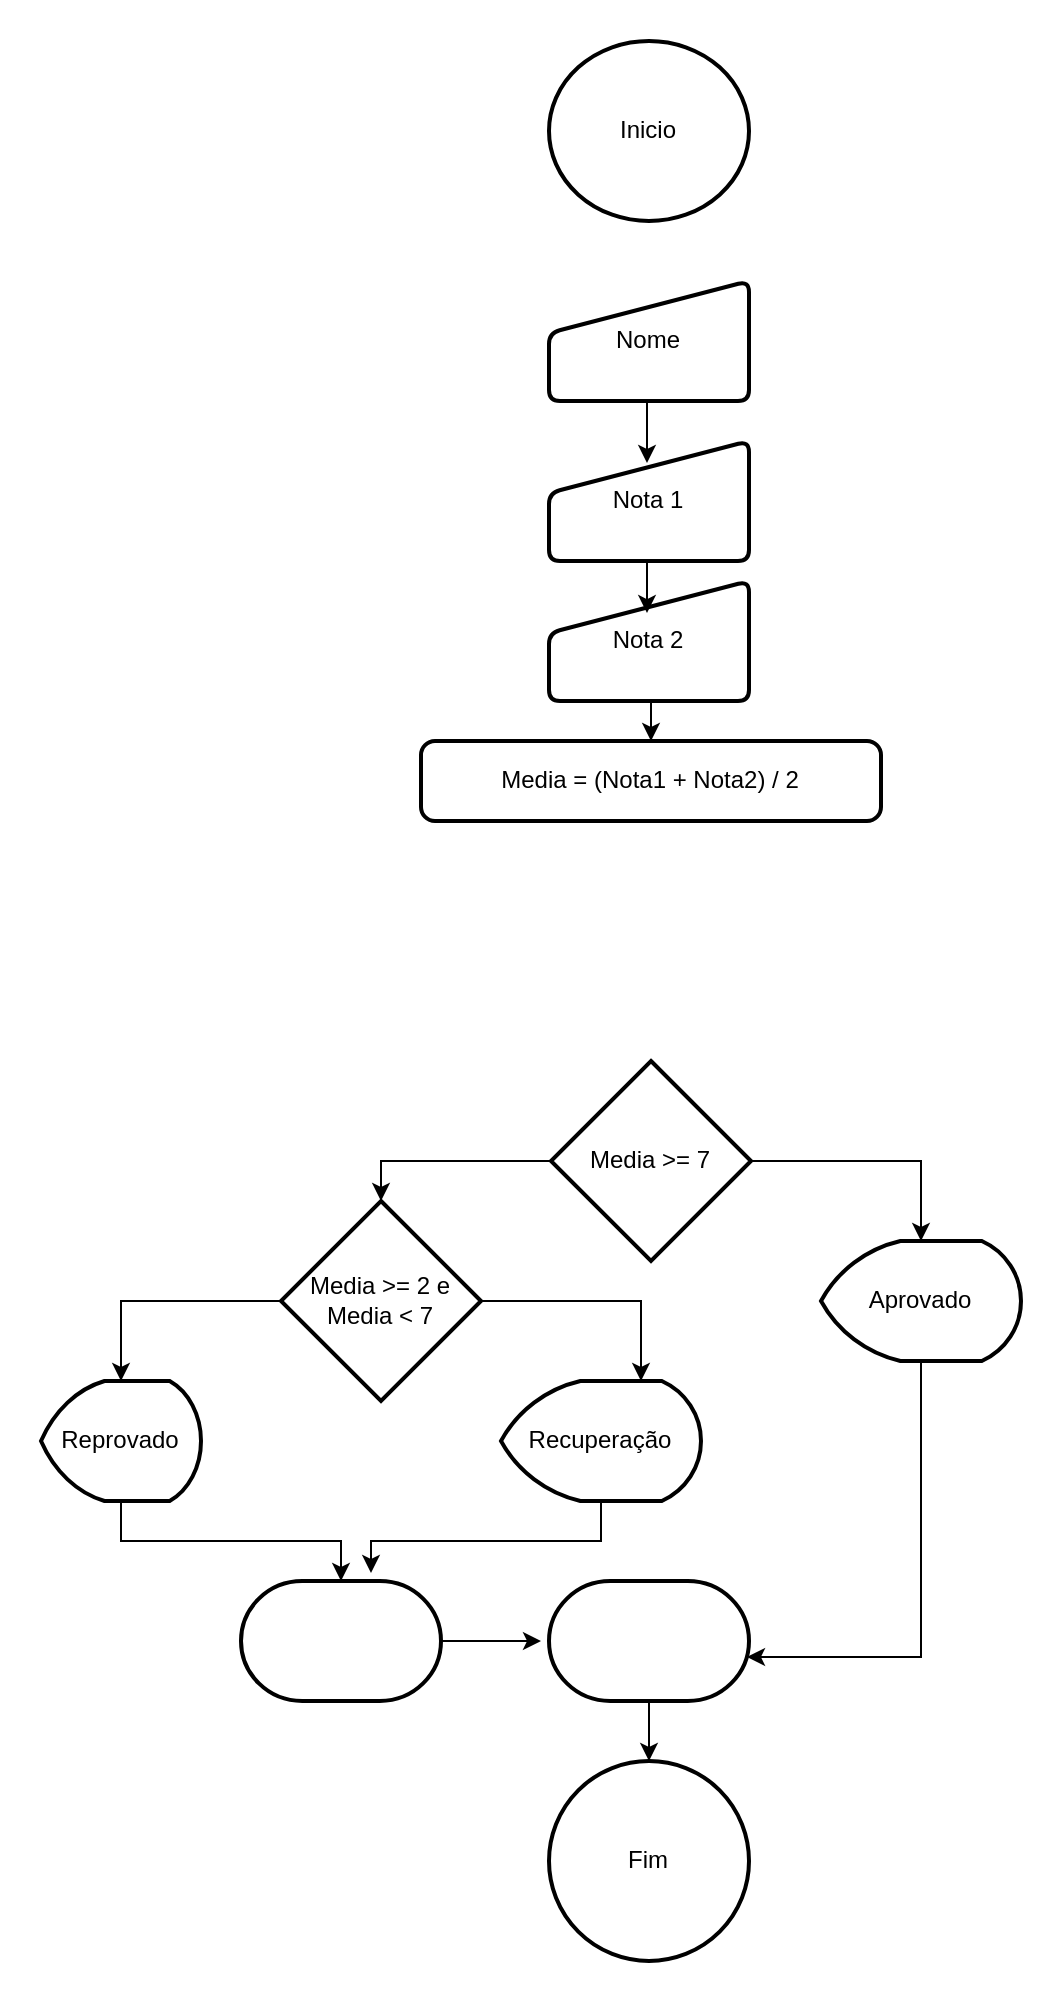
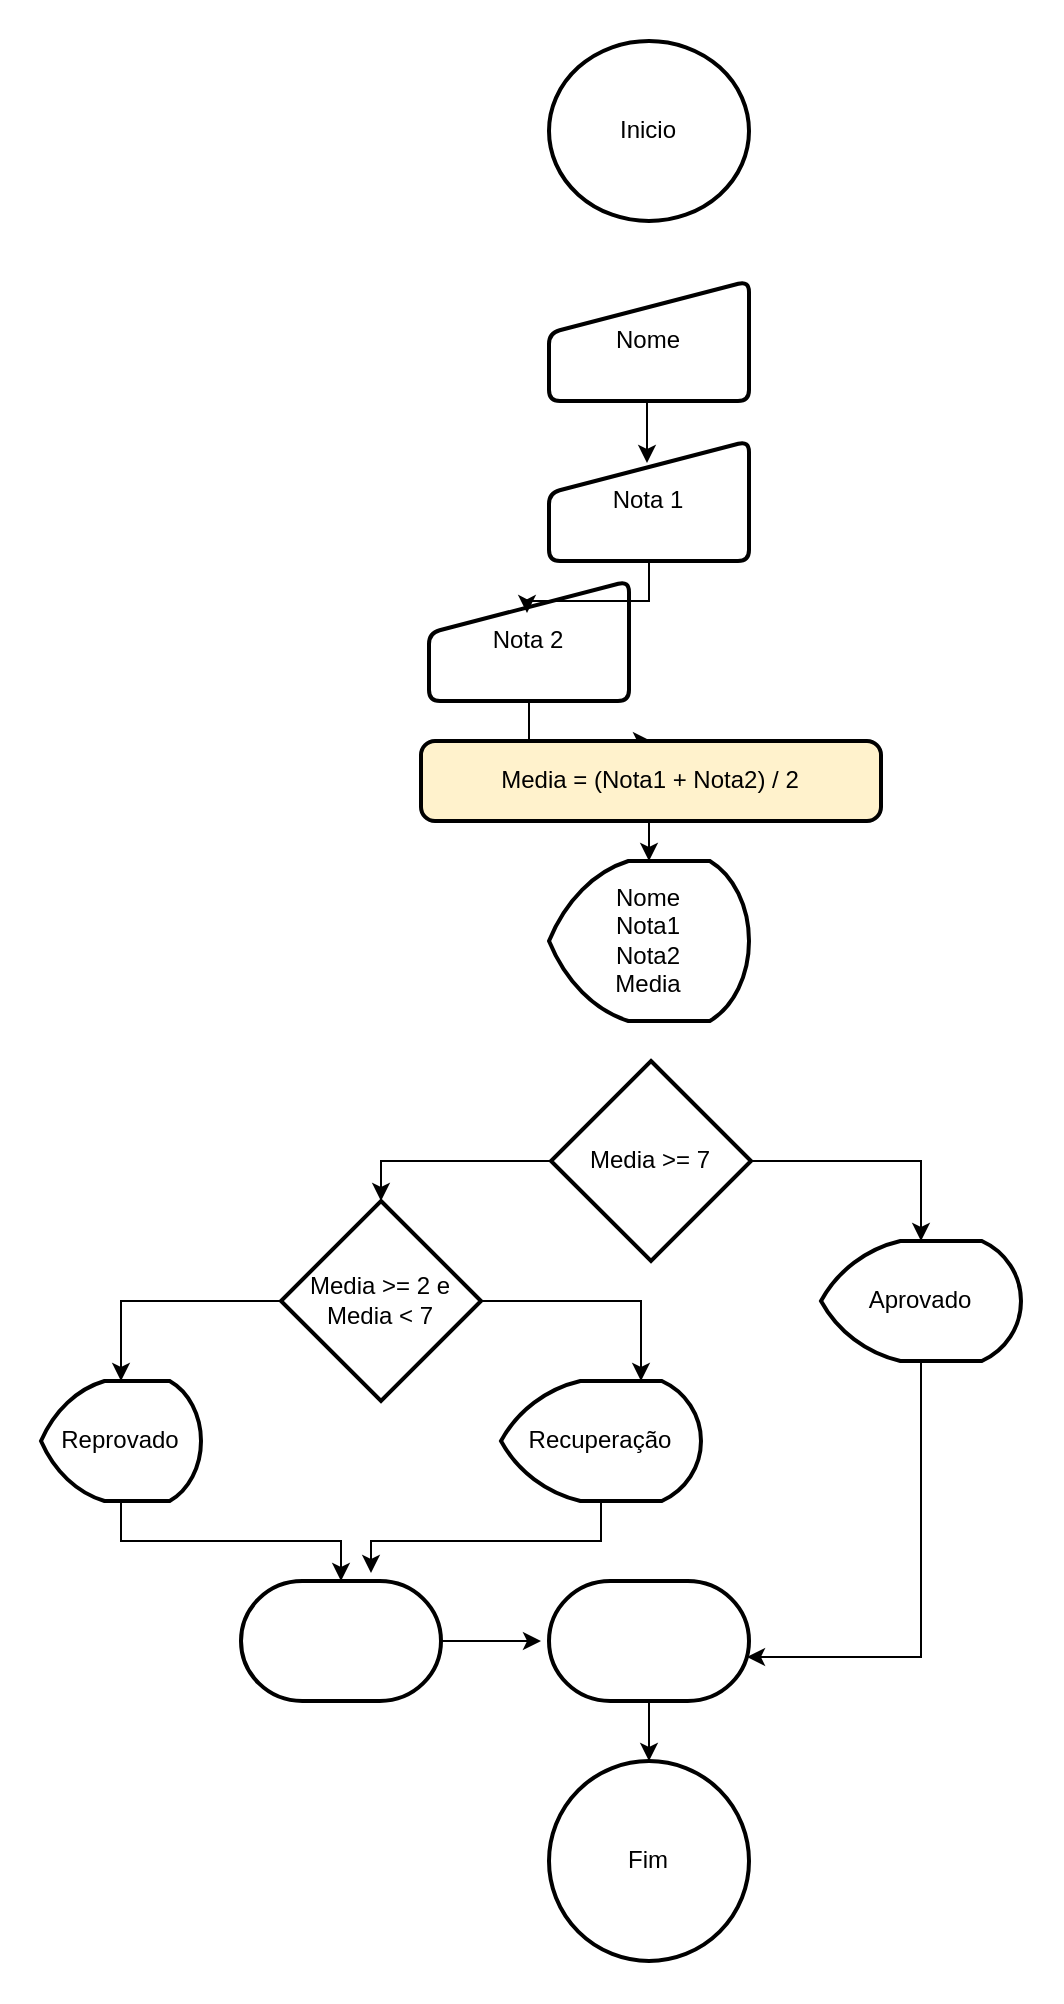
node "Nota 2": moved (649, 641) -> (529, 641)
node "Media = (Nota1 + Nota2) / 2": fillcolor #ffffff -> #fff2cc
edge "Media = (Nota1 + Nota2) / 2" -> "Nome Nota1 Nota2 Media": added
node "Nome Nota1 Nota2 Media": added
